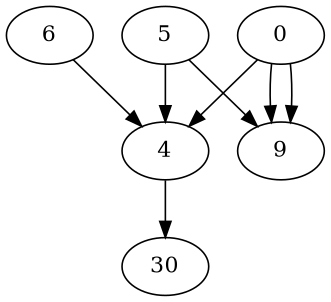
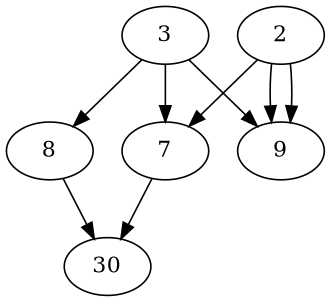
node "6": removed
node "5": label "5" -> "3"
node "0": label "0" -> "2"
node "8": added
node "4": label "4" -> "7"
